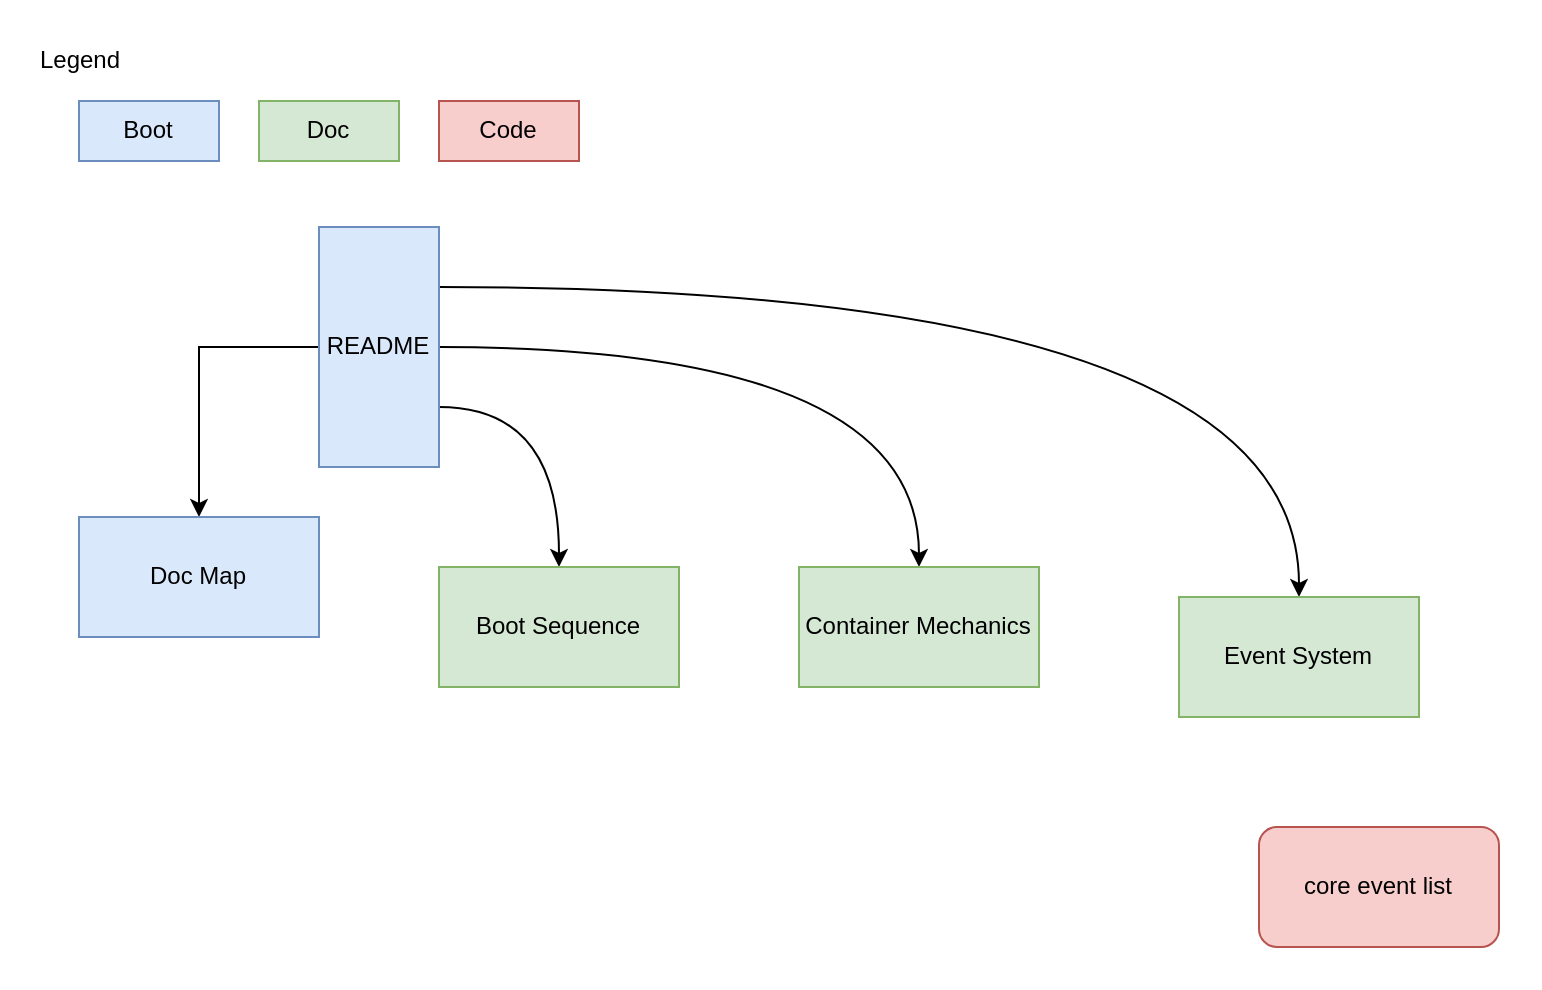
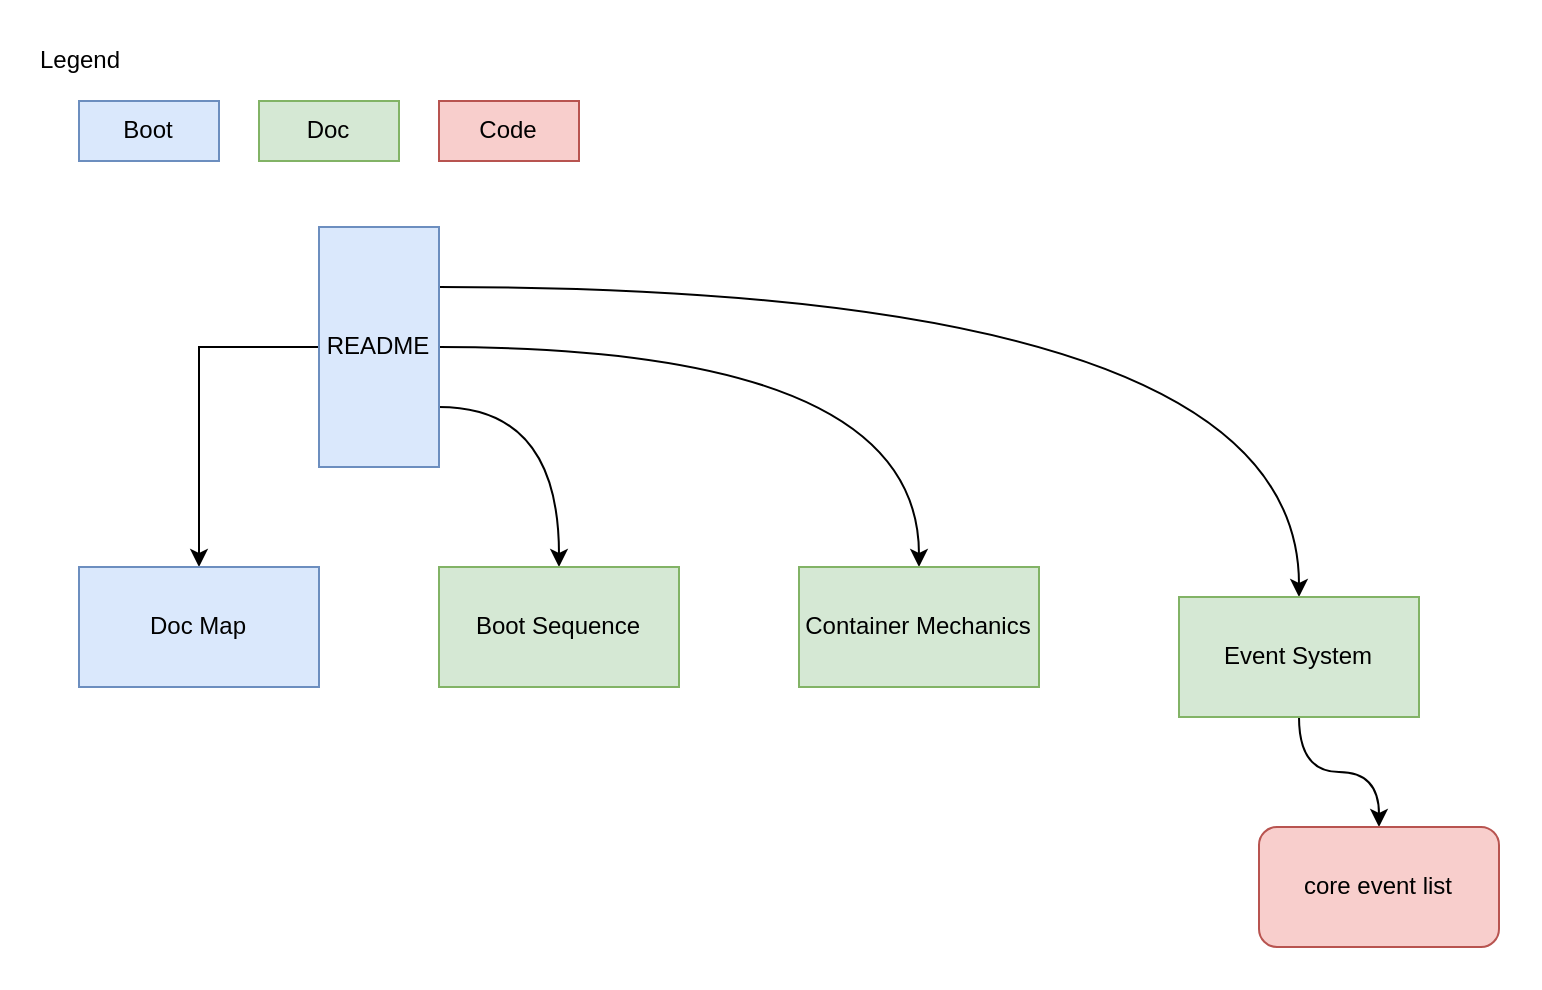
node "Doc Map": moved (199, 577) -> (199, 627)
edge "Event System" -> "core event list": added
